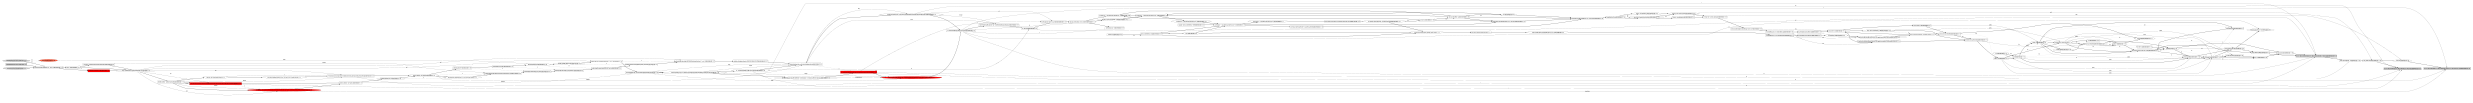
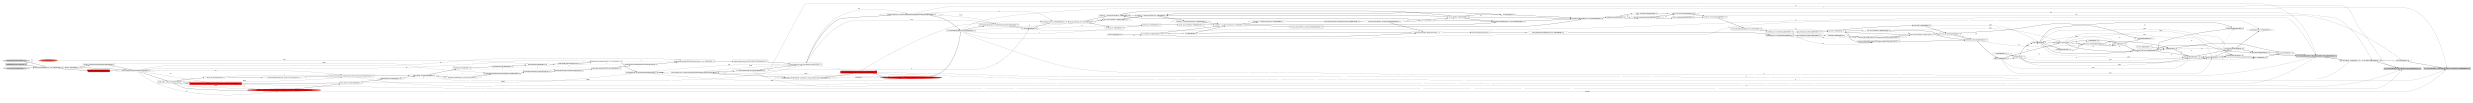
node "final Membership mgr2 = m2@@@29@@@['0', '0', '1']": added
edge "problem != null@@@71@@@['1', '1', '1']" -> "error.initCause(problem)@@@77@@@['0', '1', '0']": added, label "problem"
edge "Error e@@@68@@@['1', '0', '0']" -> "m2.disconnect(false)@@@77@@@['1', '1', '1']": now "!verified@@@70@@@['1', '1', '1']" -> "m2.disconnect(false)@@@77@@@['1', '1', '1']"
